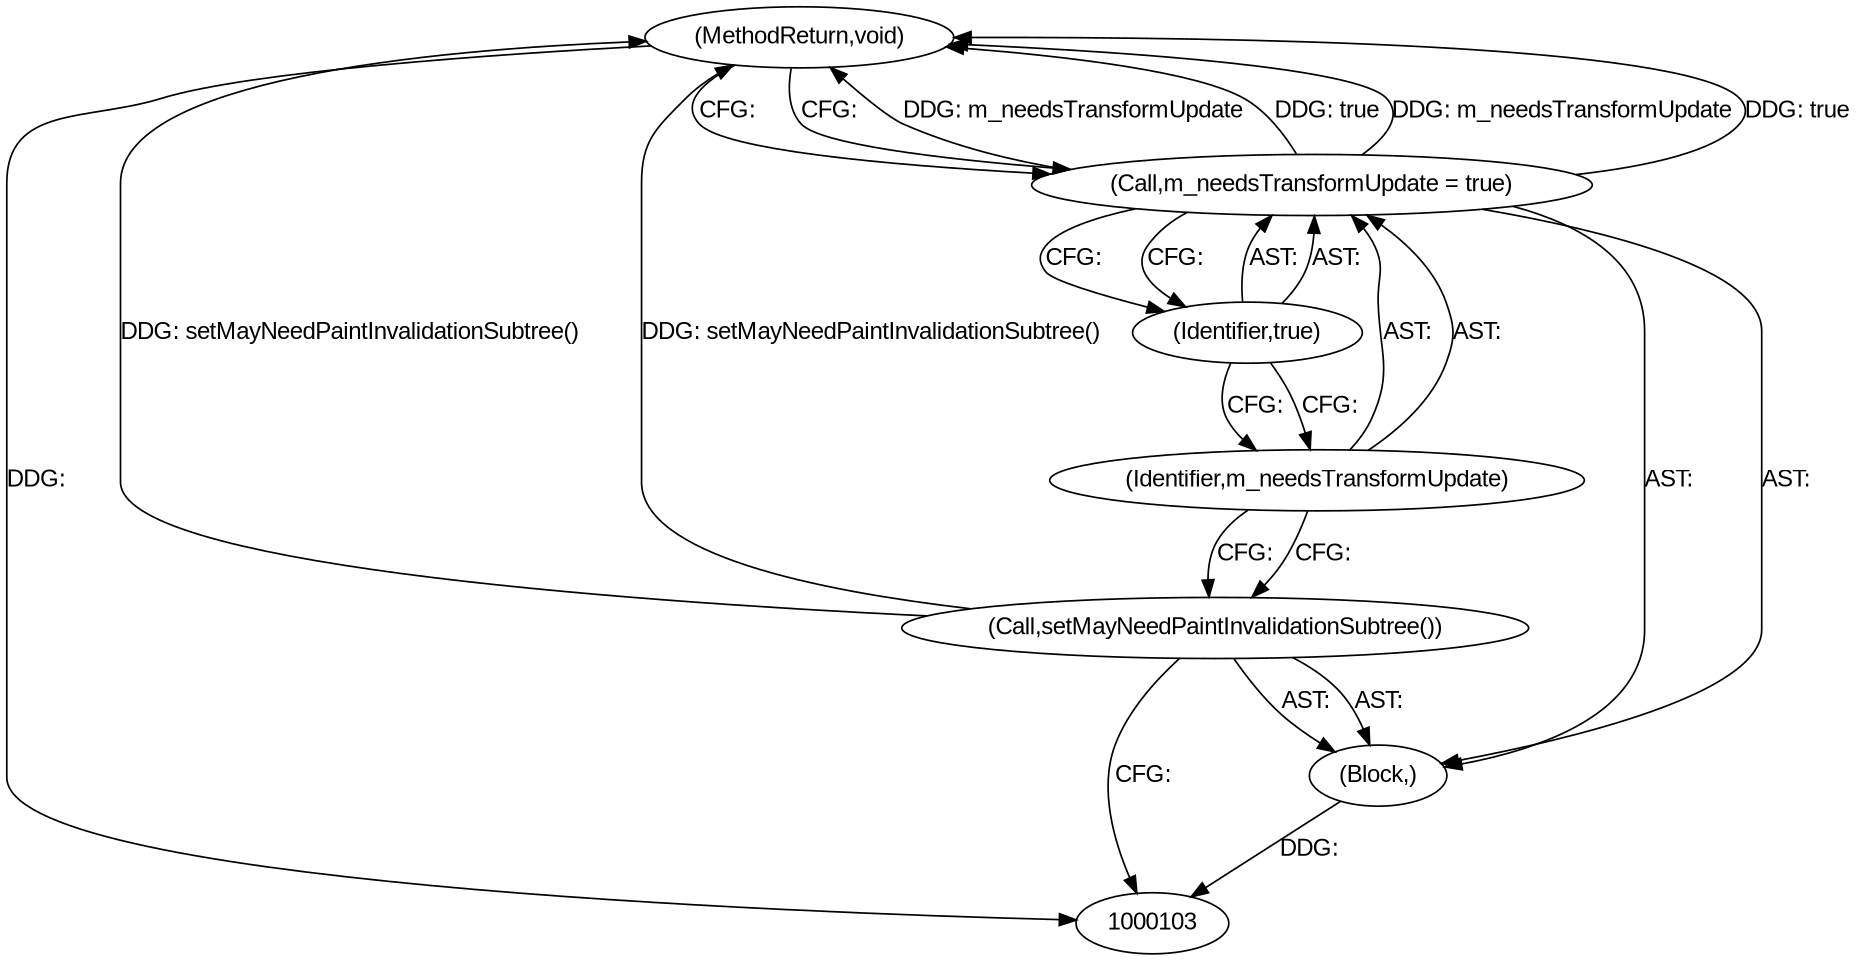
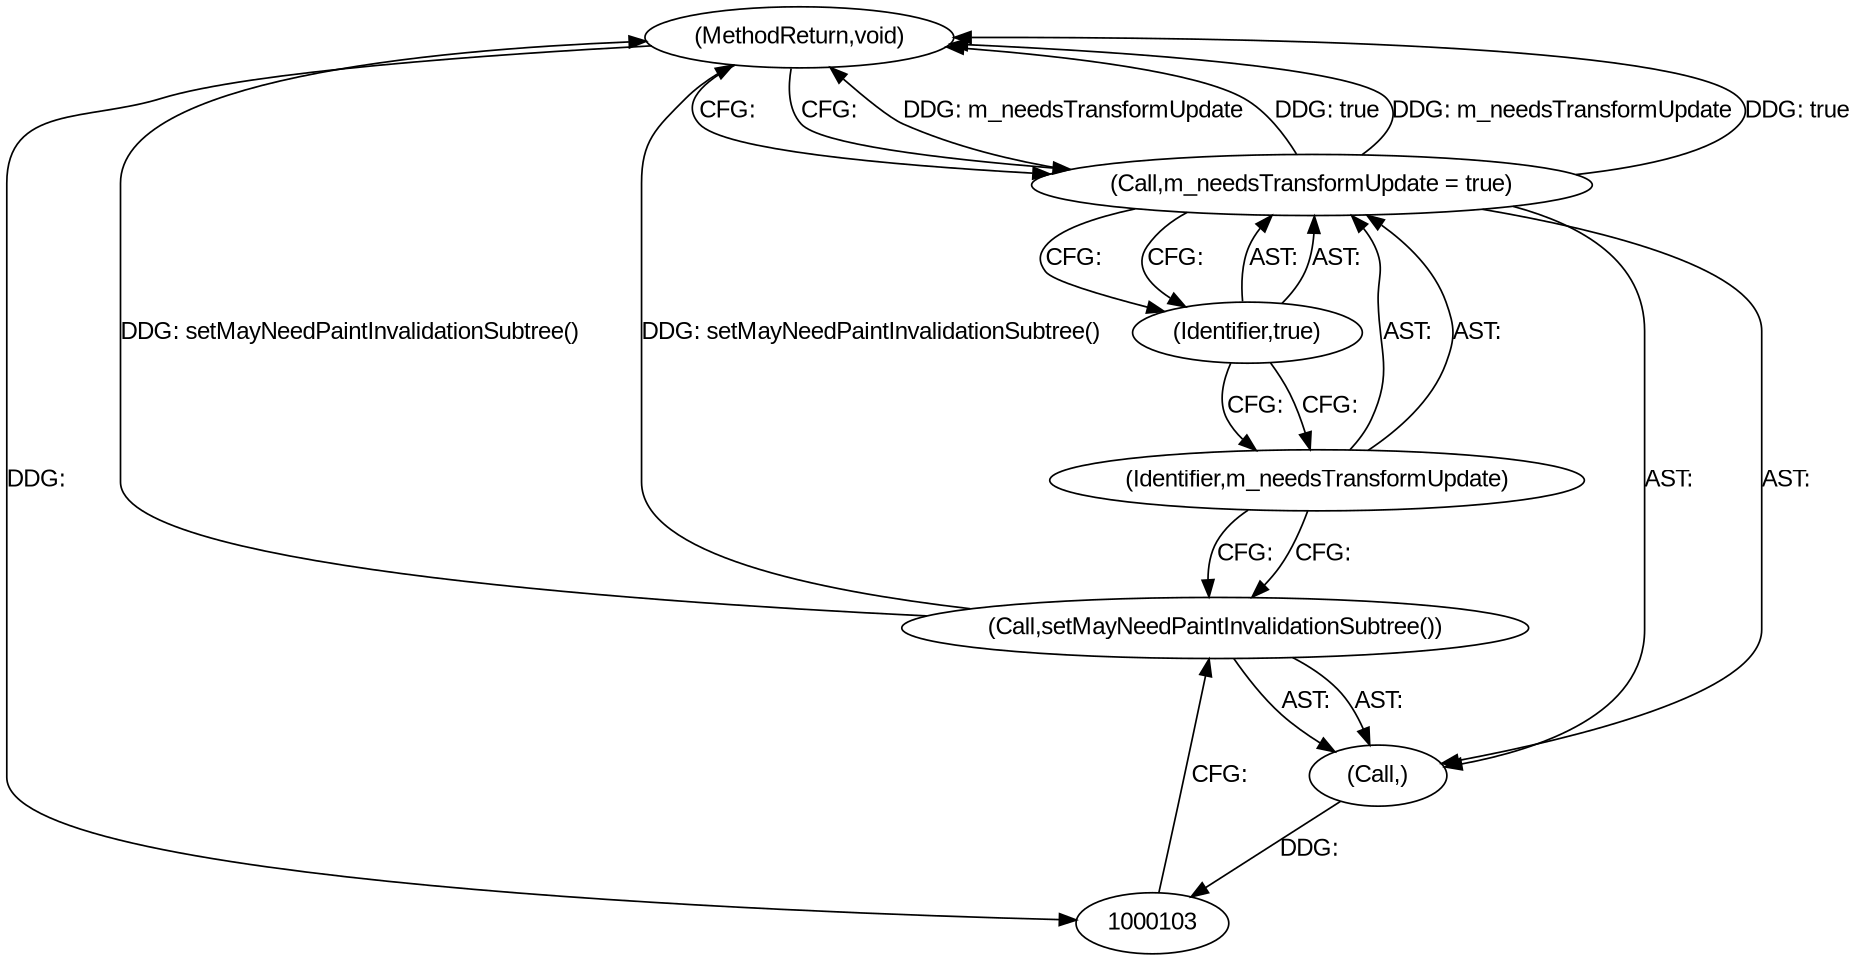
edge "(Call,setMayNeedPaintInvalidationSubtree())" -> "1000103": reversed
node "(Block,)": label "(Block,)" -> "(Call,)"
